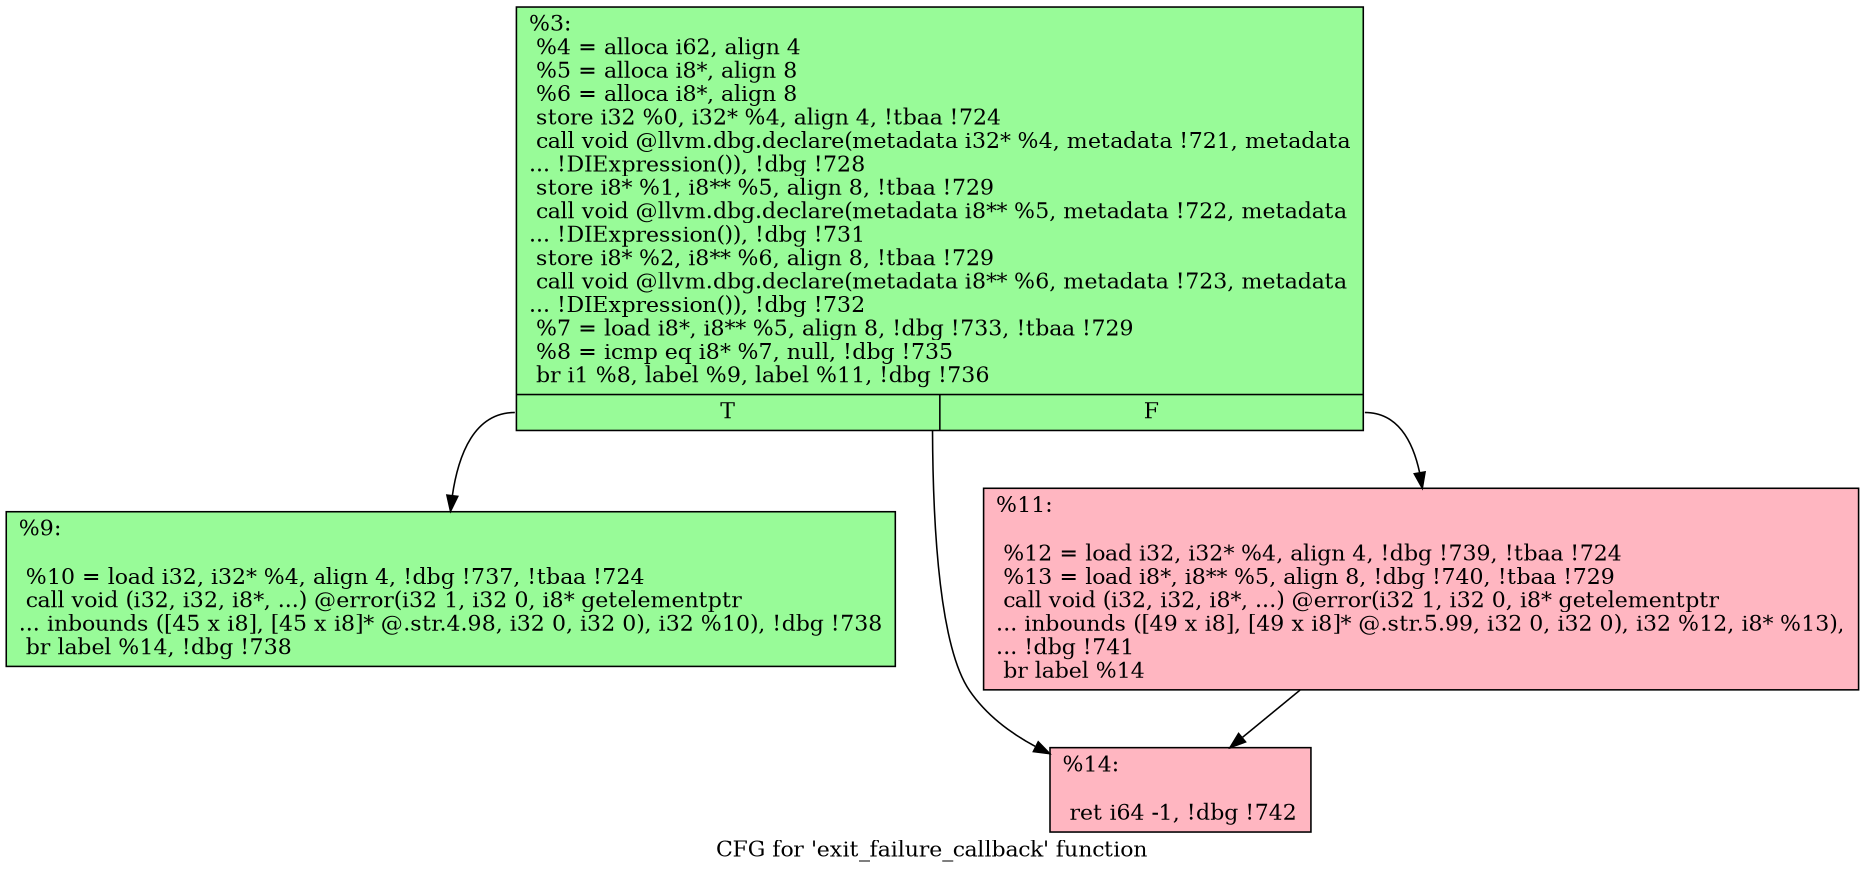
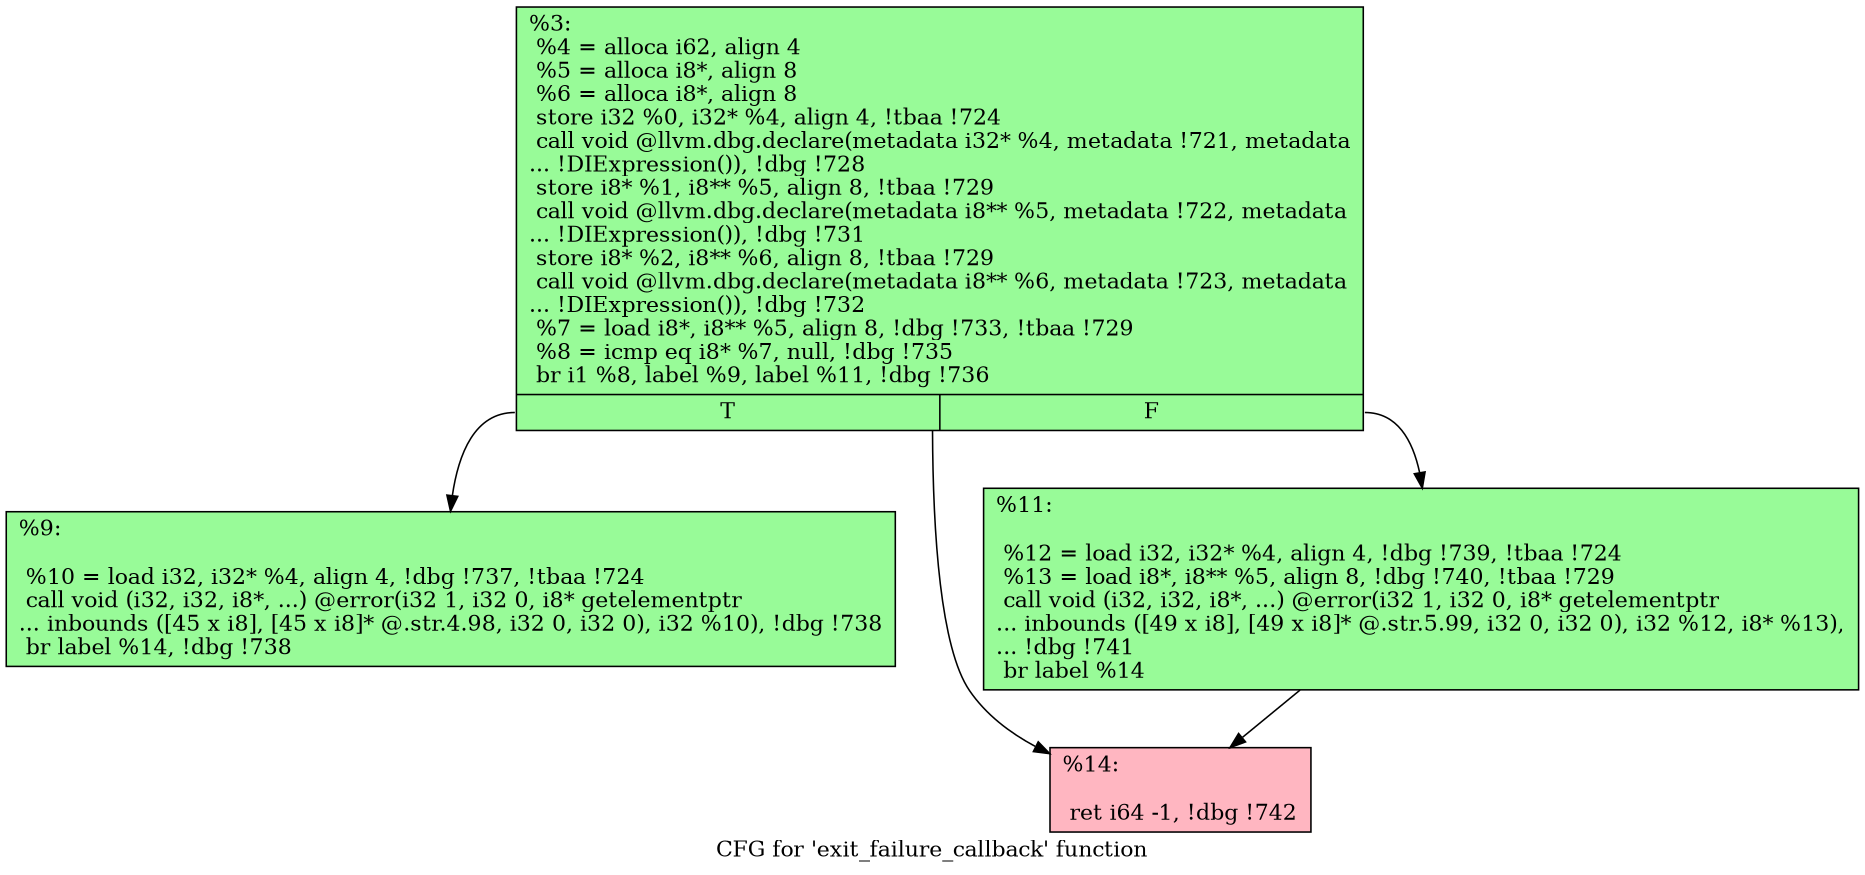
node "%11:": fillcolor lightpink -> palegreen
